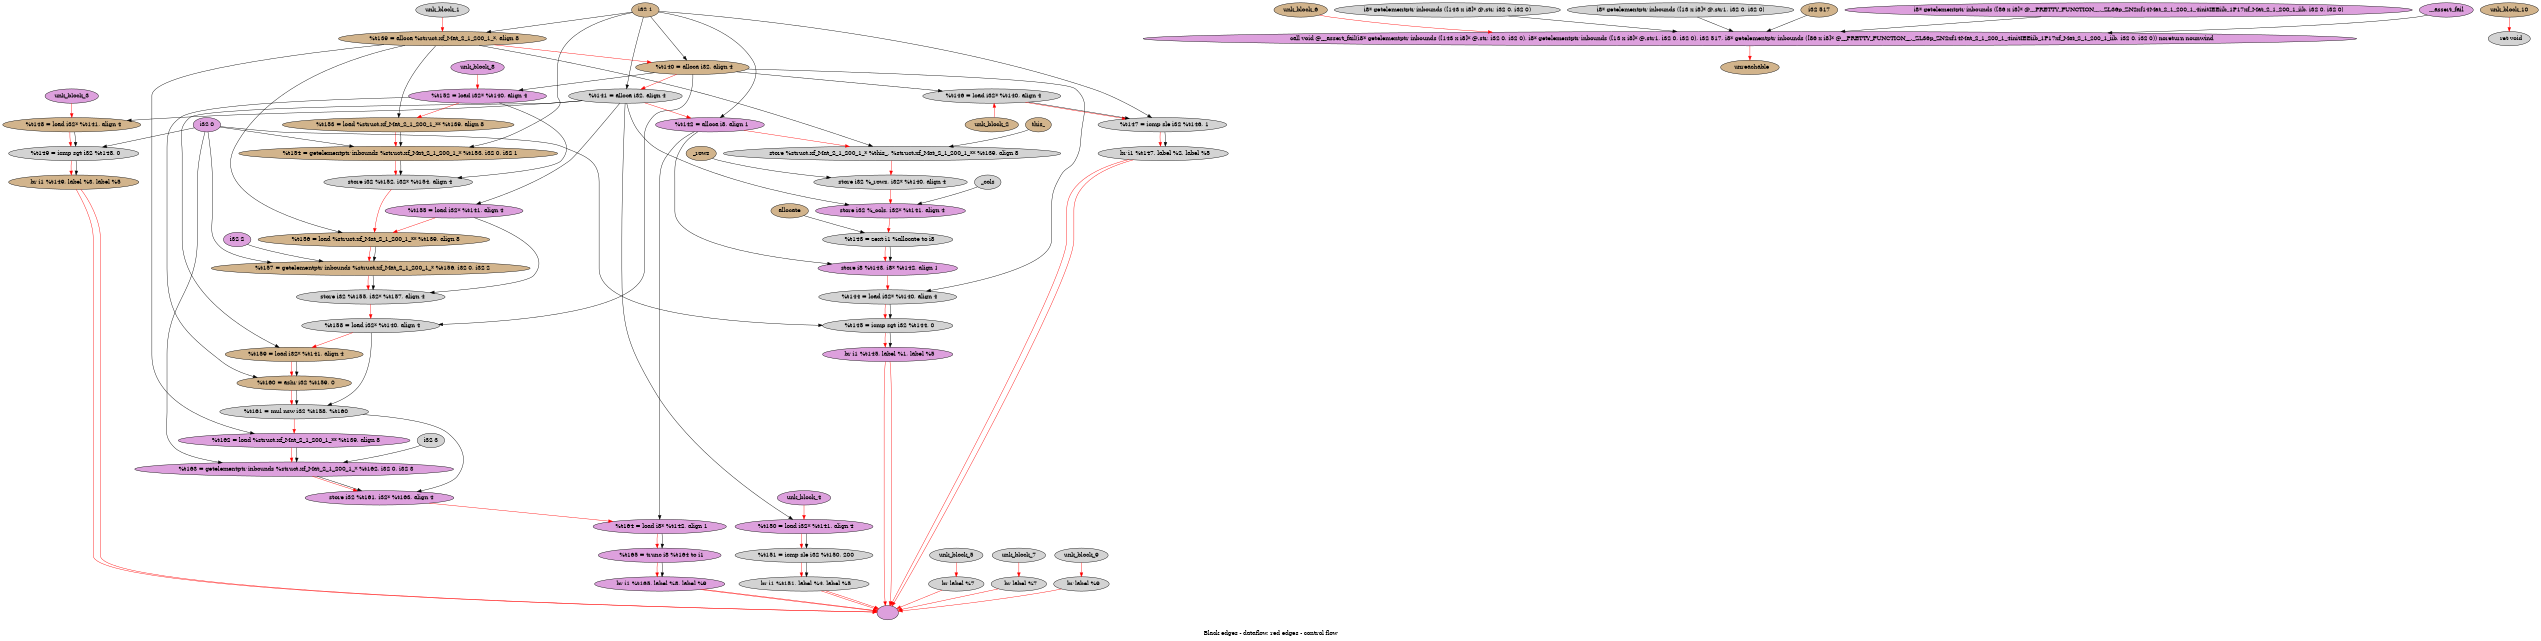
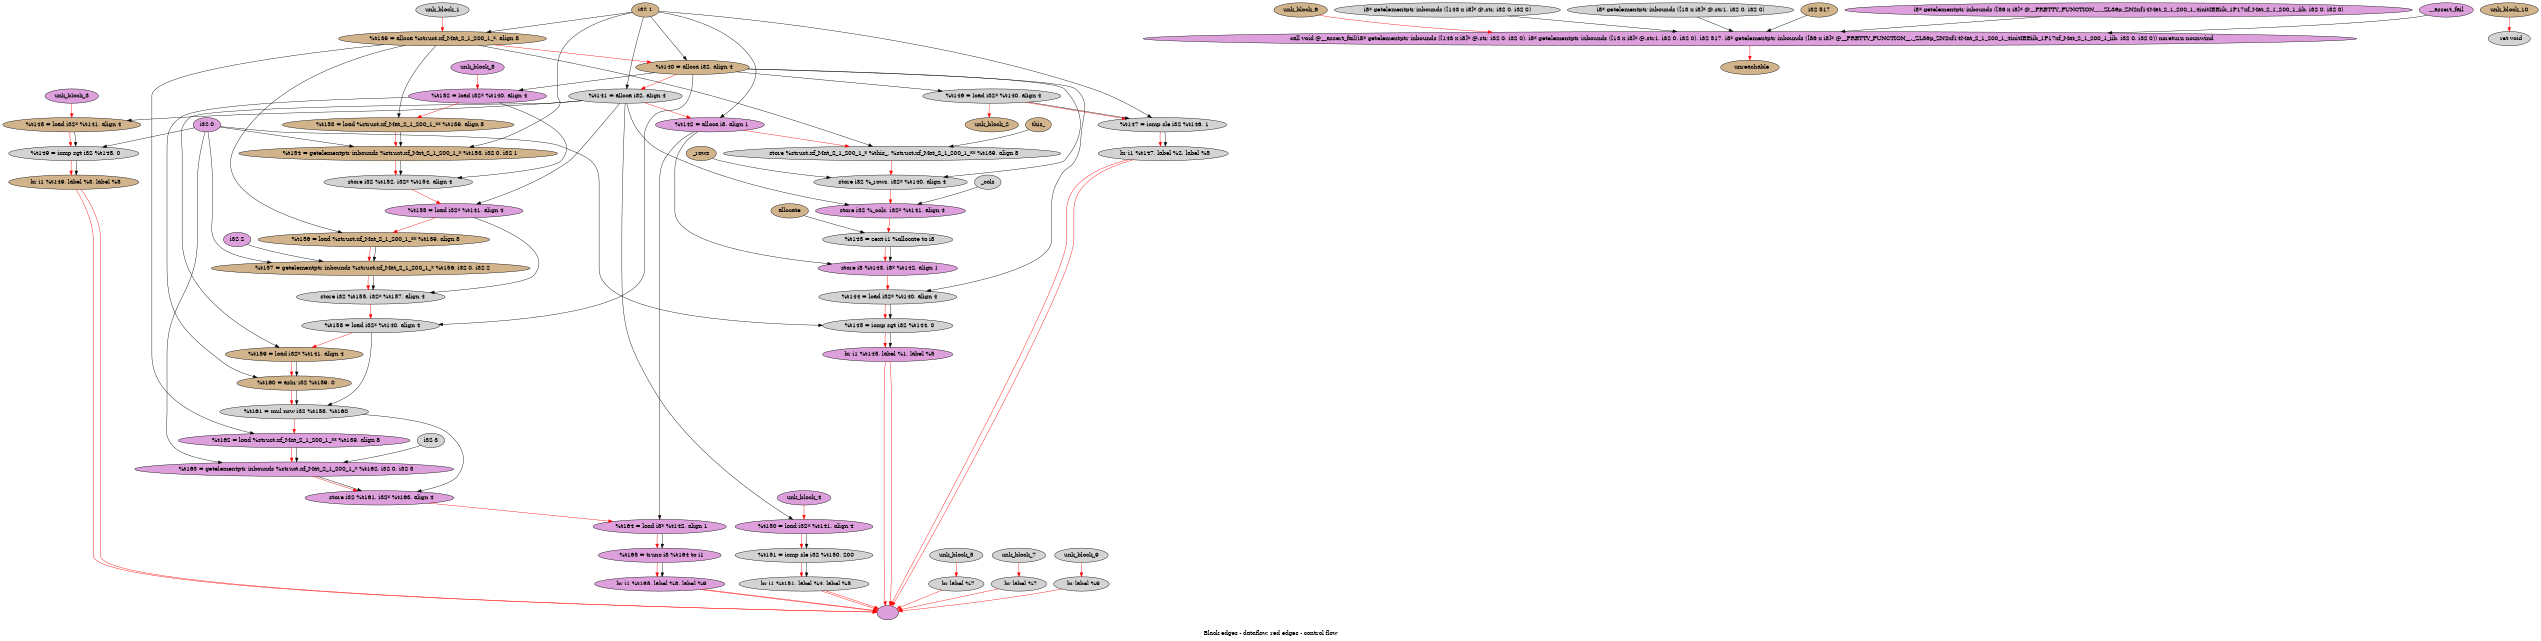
edge "%t140 = alloca i32, align 4" -> "store i32 %_rows, i32* %t140, align 4": added
edge "unk_block_2" -> "%t146 = load i32* %t140, align 4": reversed
edge "store i32 %t152, i32* %t154, align 4" -> "%t156 = load %struct.xf_Mat_2_1_200_1_** %t139, align 8": now "store i32 %t152, i32* %t154, align 4" -> "%t155 = load i32* %t141, align 4"
